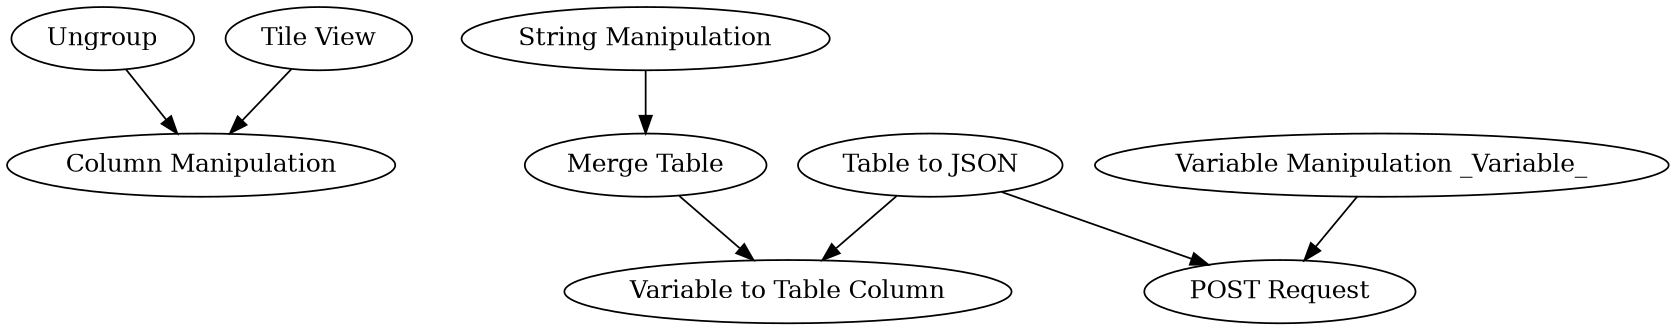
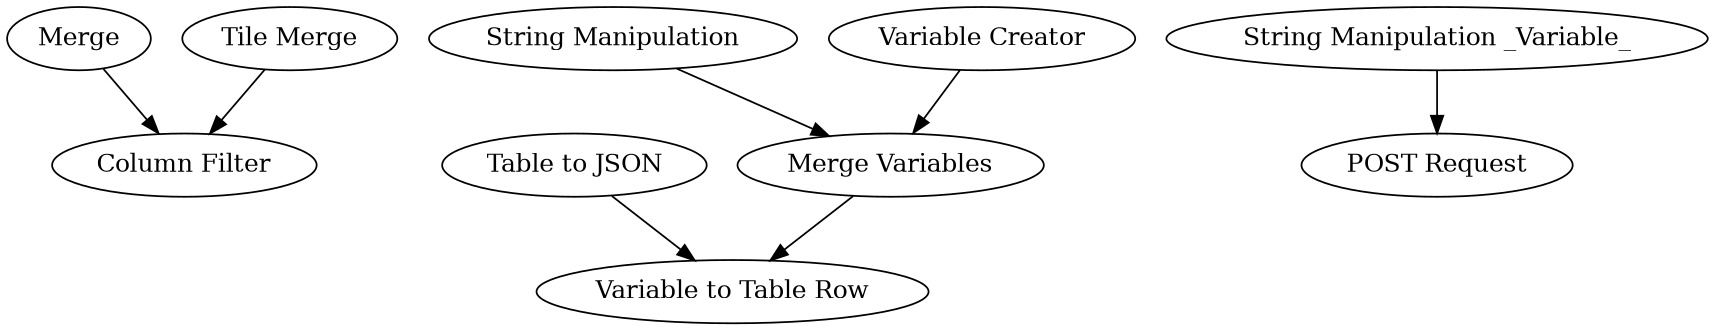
node "Ungroup": label "Ungroup" -> "Merge"
node "Tile View": label "Tile View" -> "Tile Merge"
node "Variable Creator": added
node "Column Manipulation": label "Column Manipulation" -> "Column Filter"
node "Merge Table": label "Merge Table" -> "Merge Variables"
node "Variable Manipulation _Variable_": label "Variable Manipulation _Variable_" -> "String Manipulation _Variable_"
edge "Table to JSON" -> "POST Request": removed
node "Variable to Table Column": label "Variable to Table Column" -> "Variable to Table Row"
